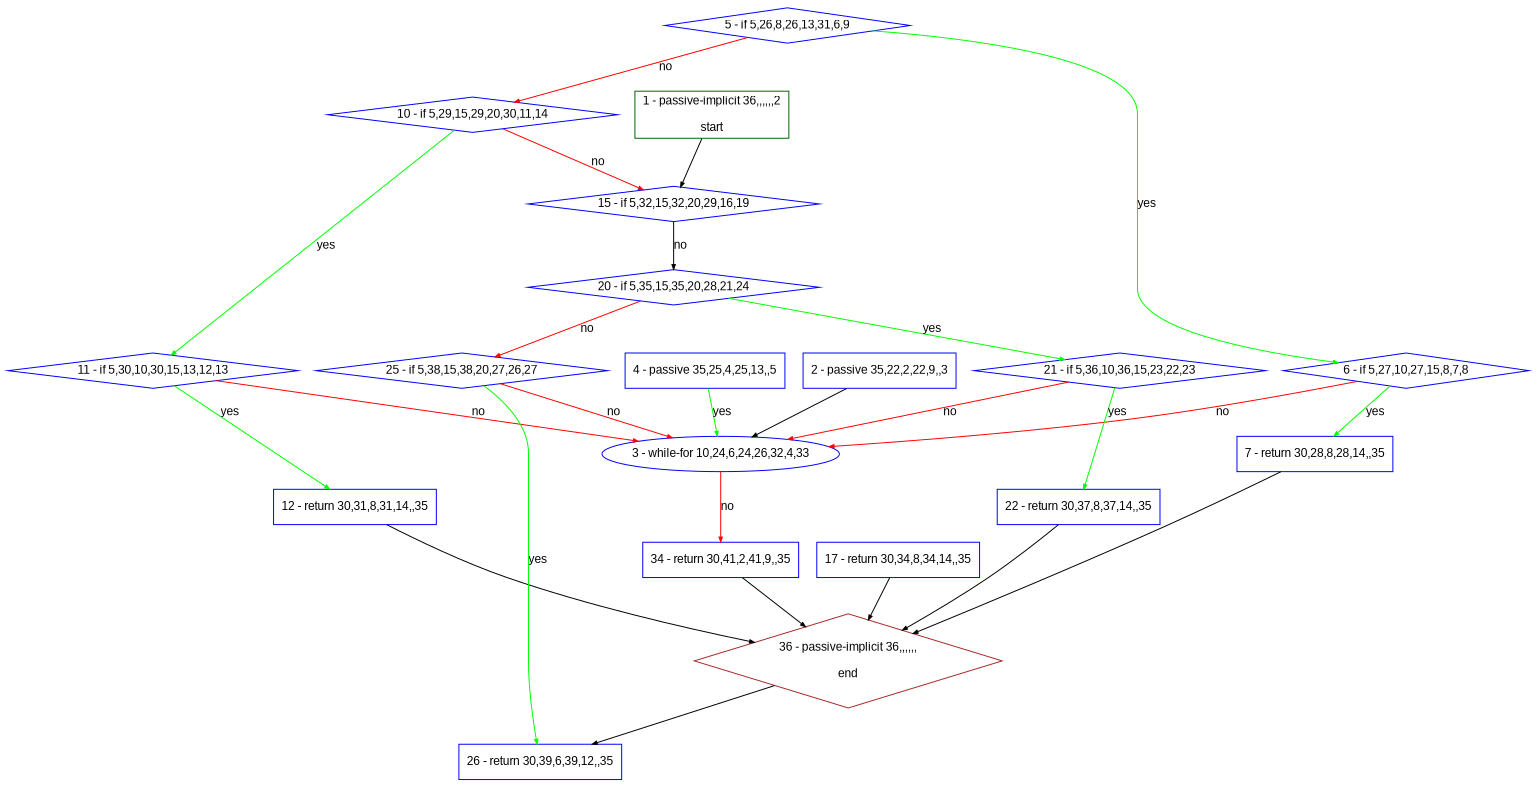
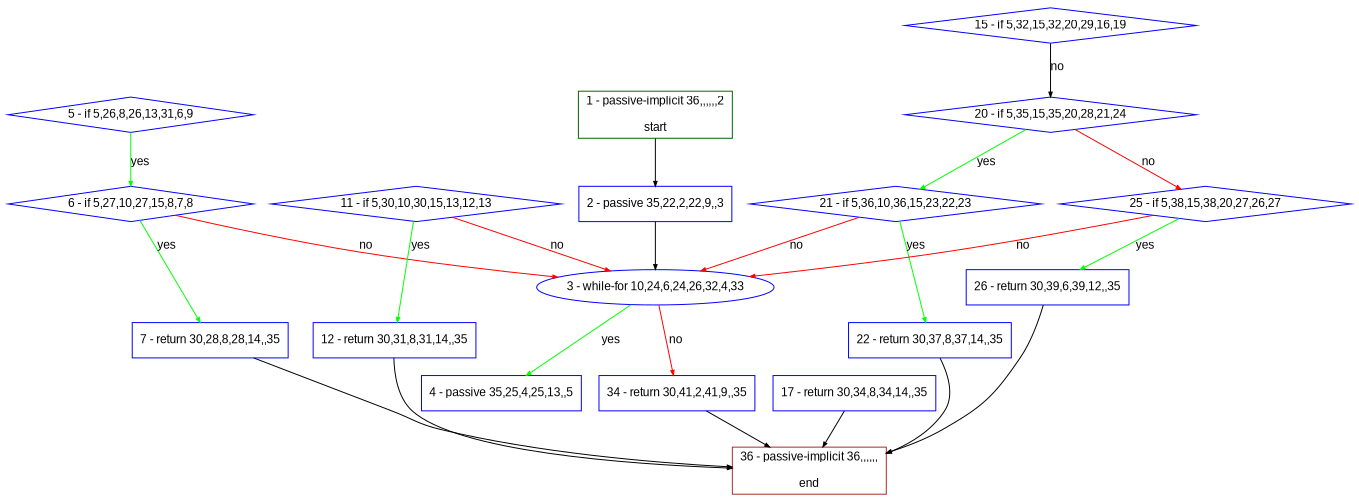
node "10 - if 5,29,15,29,20,30,11,14": removed
edge "1 - passive-implicit 36,,,,,,2 start" -> "15 - if 5,32,15,32,20,29,16,19": now "1 - passive-implicit 36,,,,,,2 start" -> "2 - passive 35,22,2,22,9,,3"
edge "4 - passive 35,25,4,25,13,,5" -> "3 - while-for 10,24,6,24,26,32,4,33": reversed
node "36 - passive-implicit 36,,,,,, end": shape diamond -> box
edge "36 - passive-implicit 36,,,,,, end" -> "26 - return 30,39,6,39,12,,35": reversed
